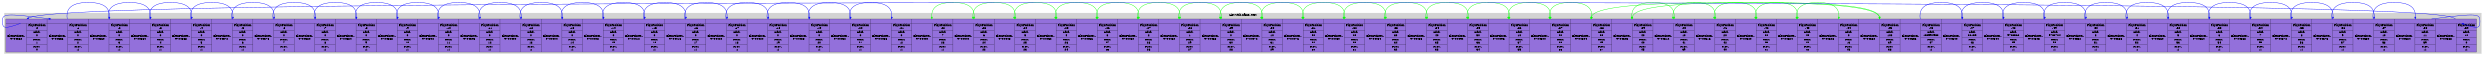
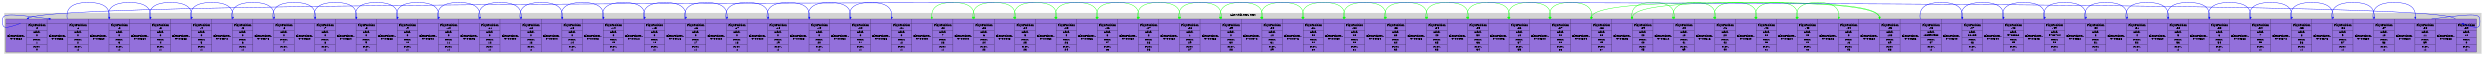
cluster "List with name: test": label "List with name: test" -> "List with test: test"
